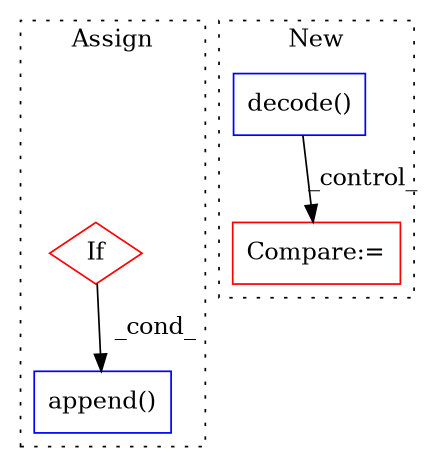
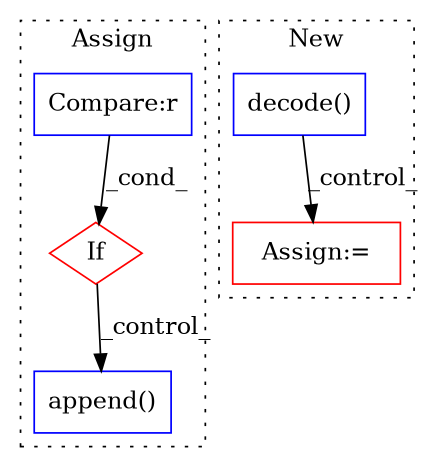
node "Compare:r": added
node "Compare:=": label "Compare:=" -> "Assign:="
edge "If" -> "append()": label "_cond_" -> "_control_"
